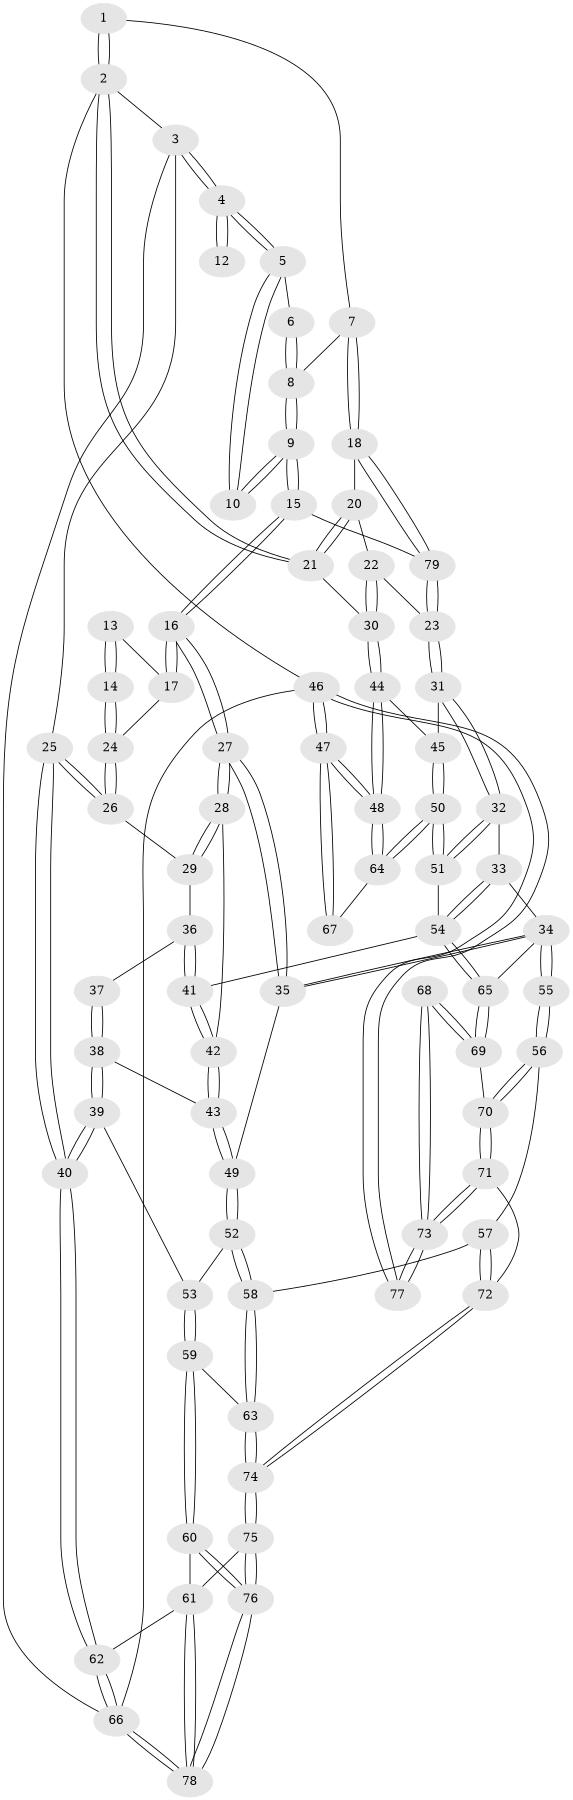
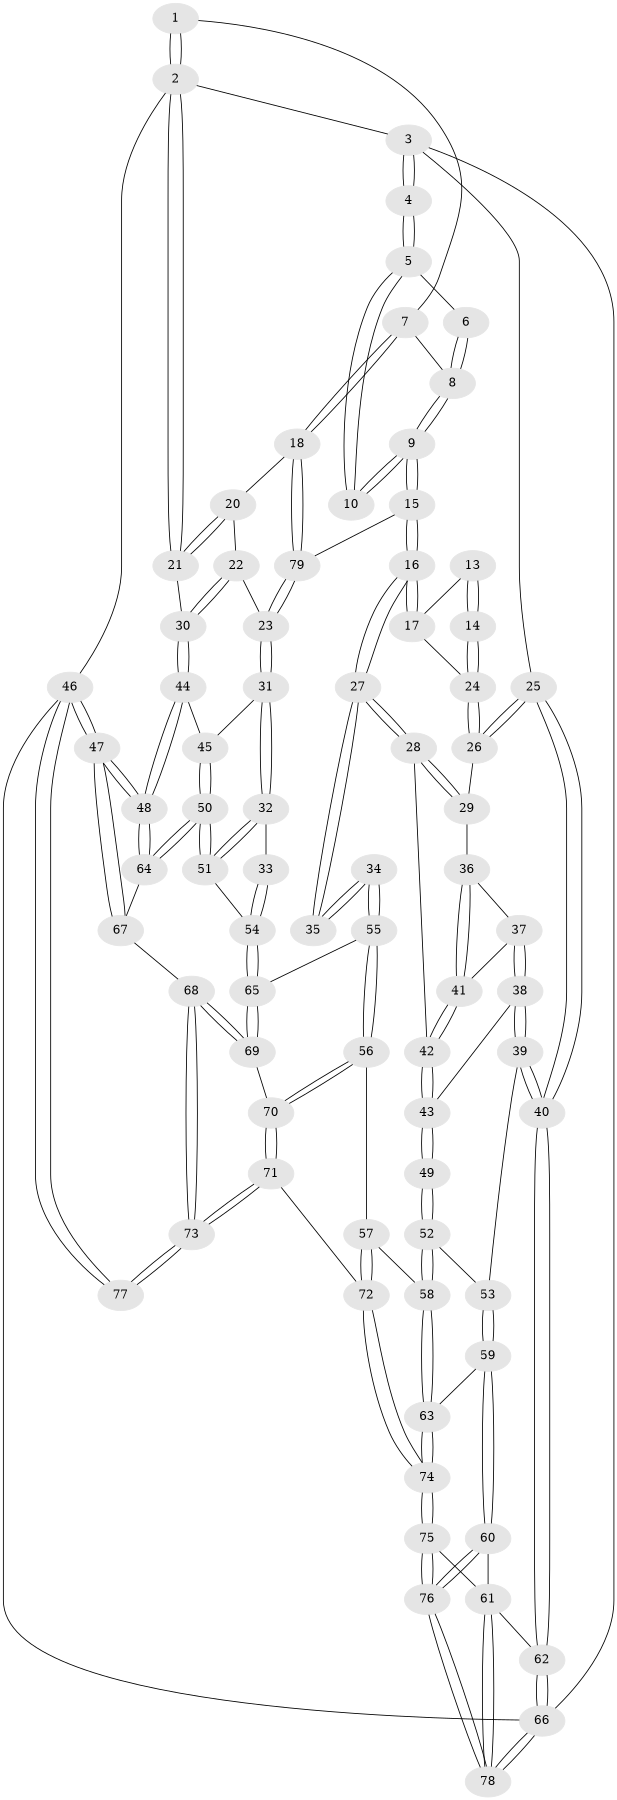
node "12": removed
edge "33" -- "34": removed
edge "67" -- "68": added
edge "54" -- "41": now "37" -- "41"
edge "34" -- "65": now "55" -- "65"
edge "35" -- "49": removed
